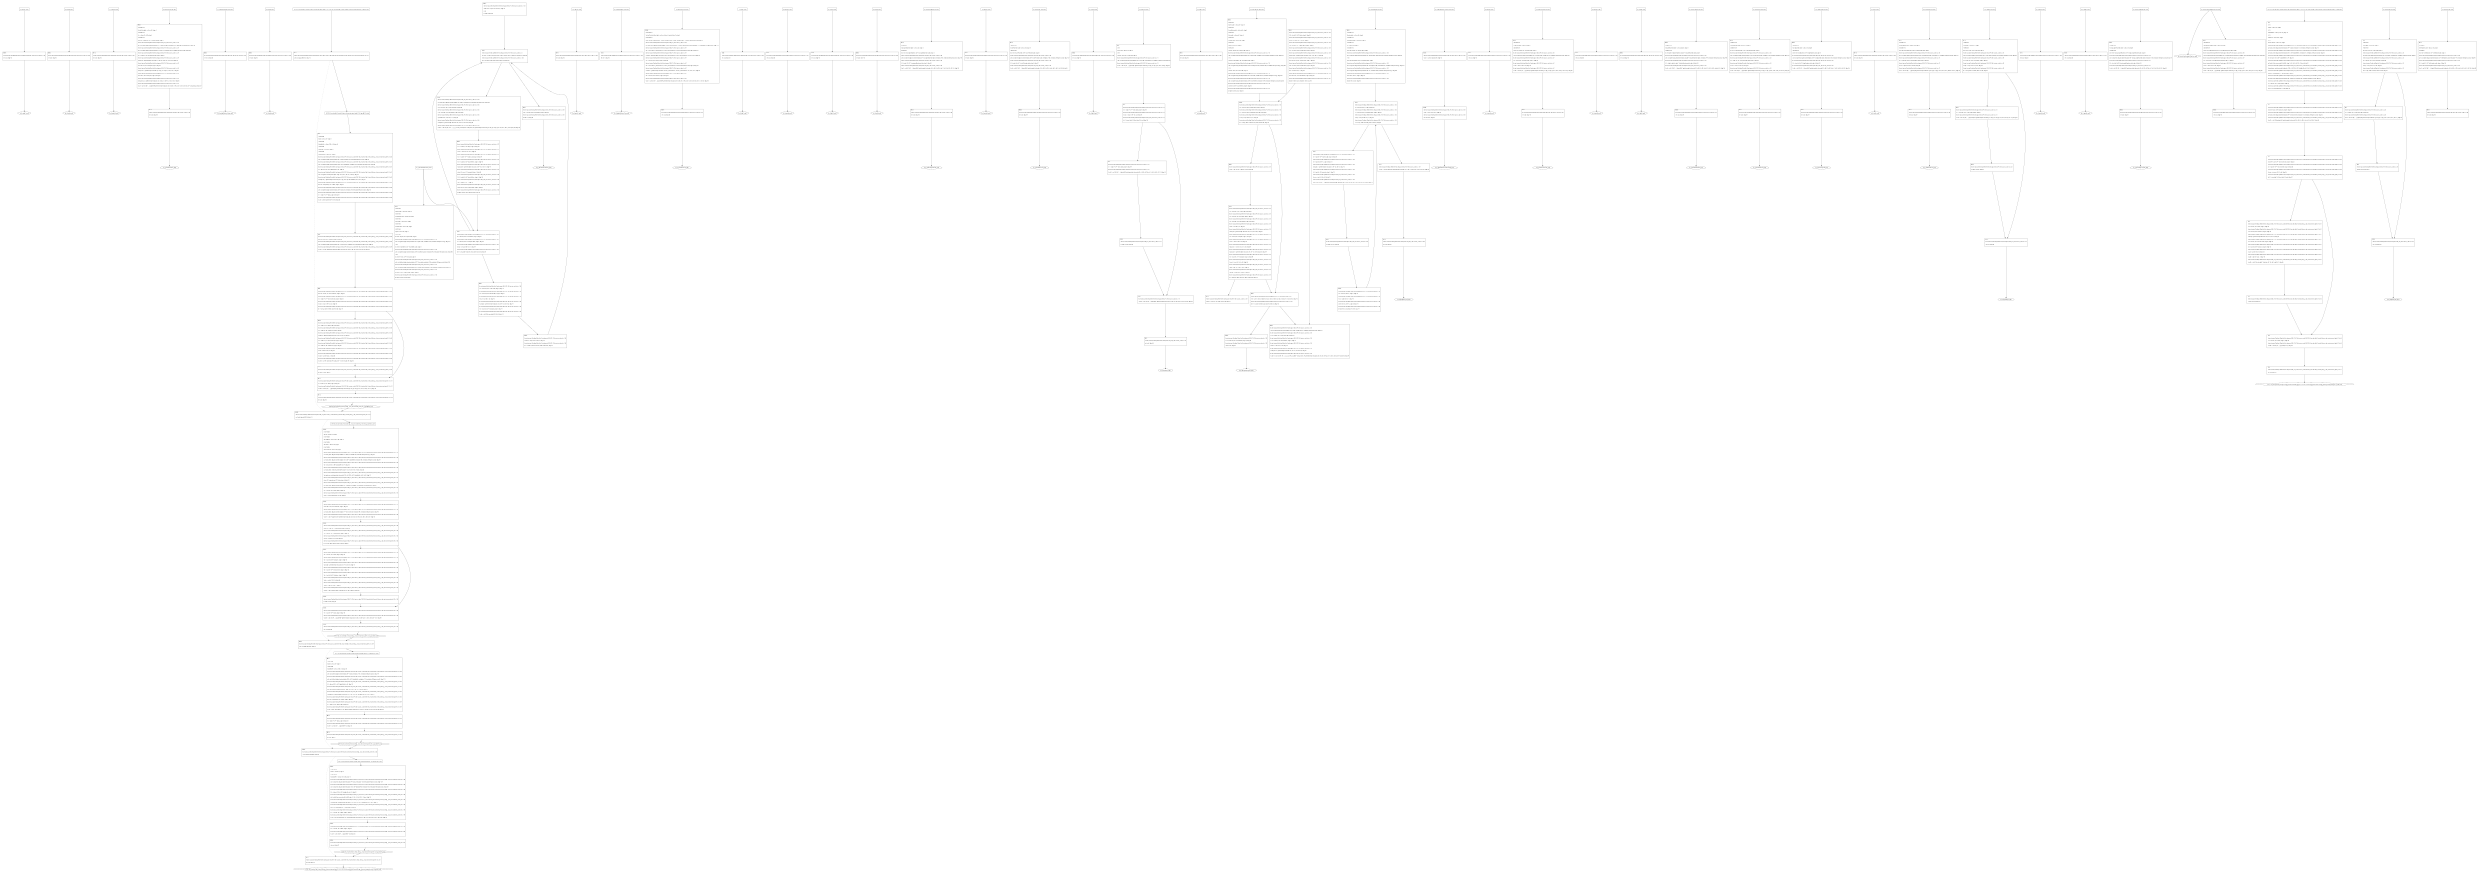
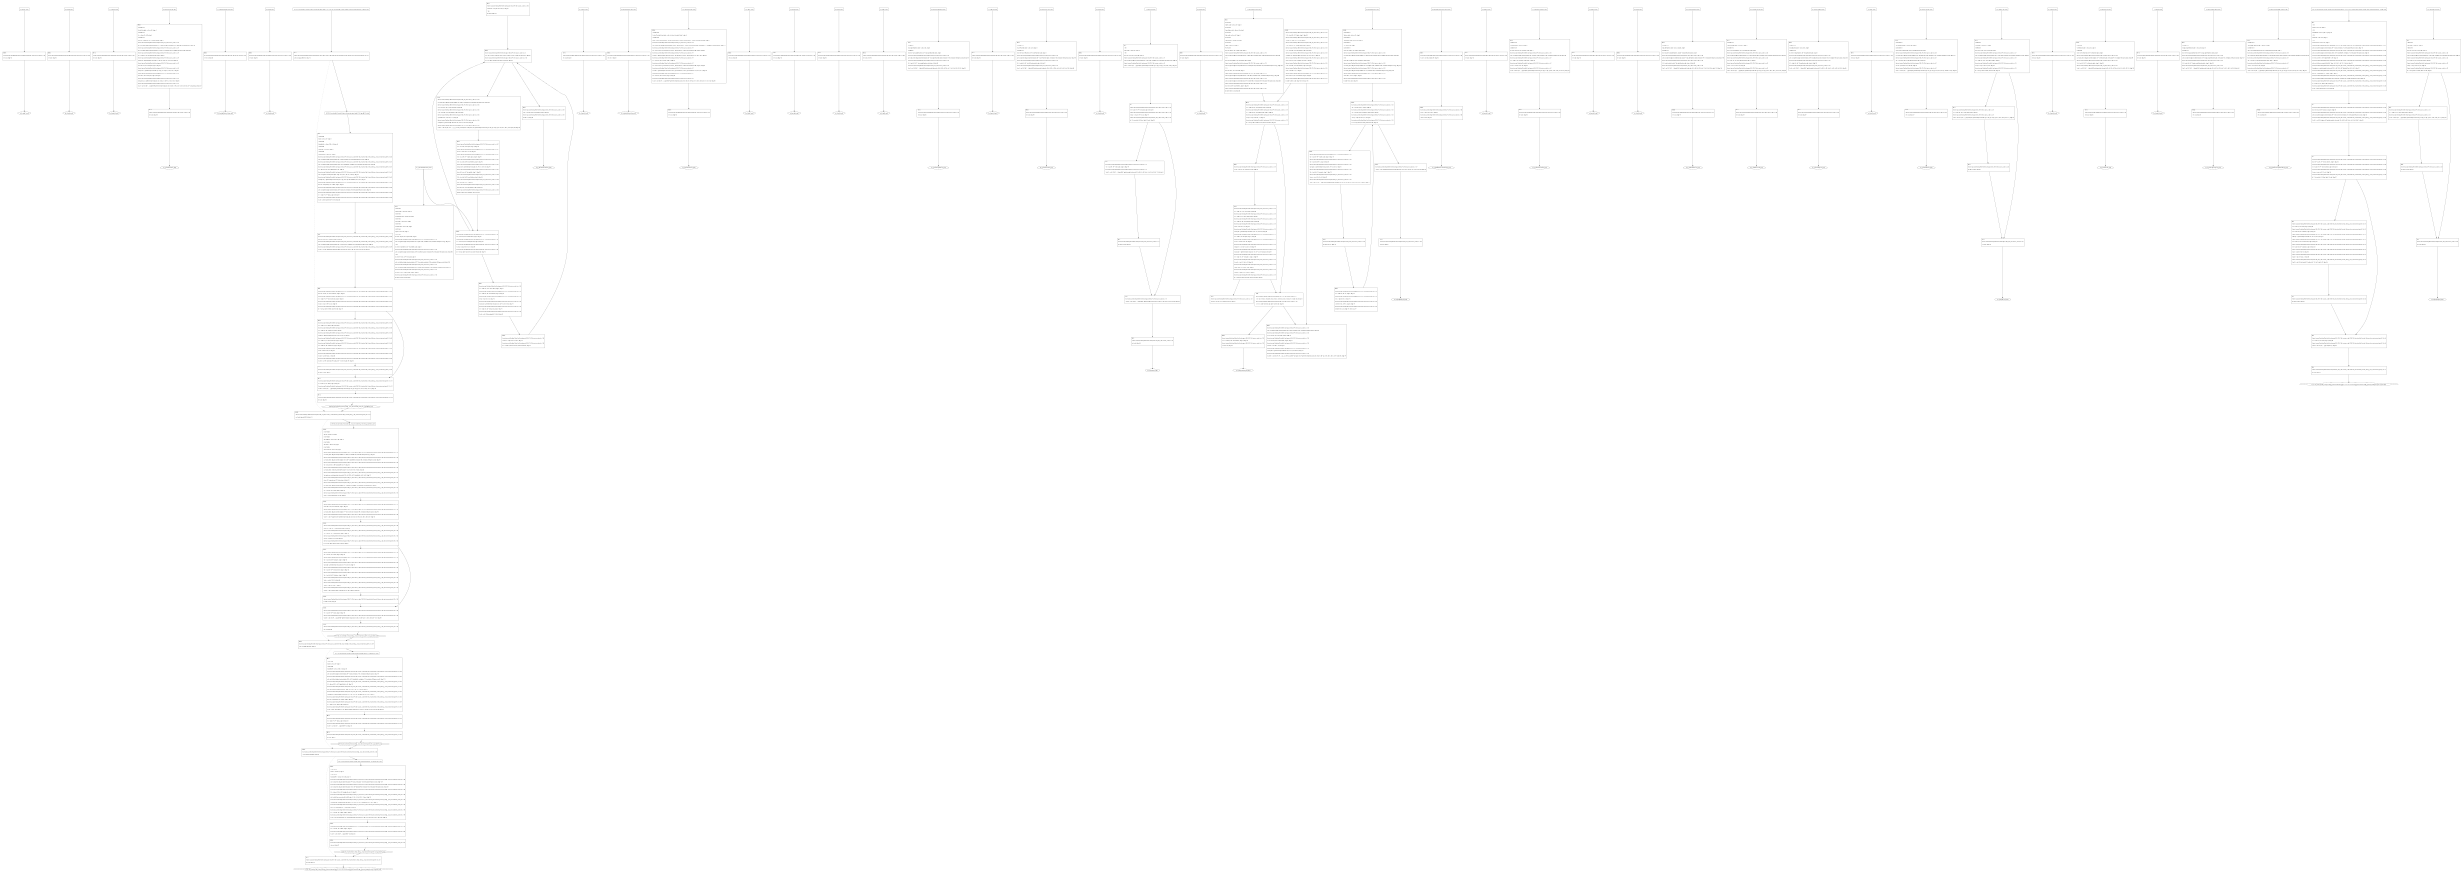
edge "io_ll_printHexUnsignedCharLine_start" -> "{io_ll_printHexUnsignedCharLine_end}": now "BB33:" -> "{io_ll_printHexUnsignedCharLine_end}"
node "{io_ll_printIntLine_end}": added
